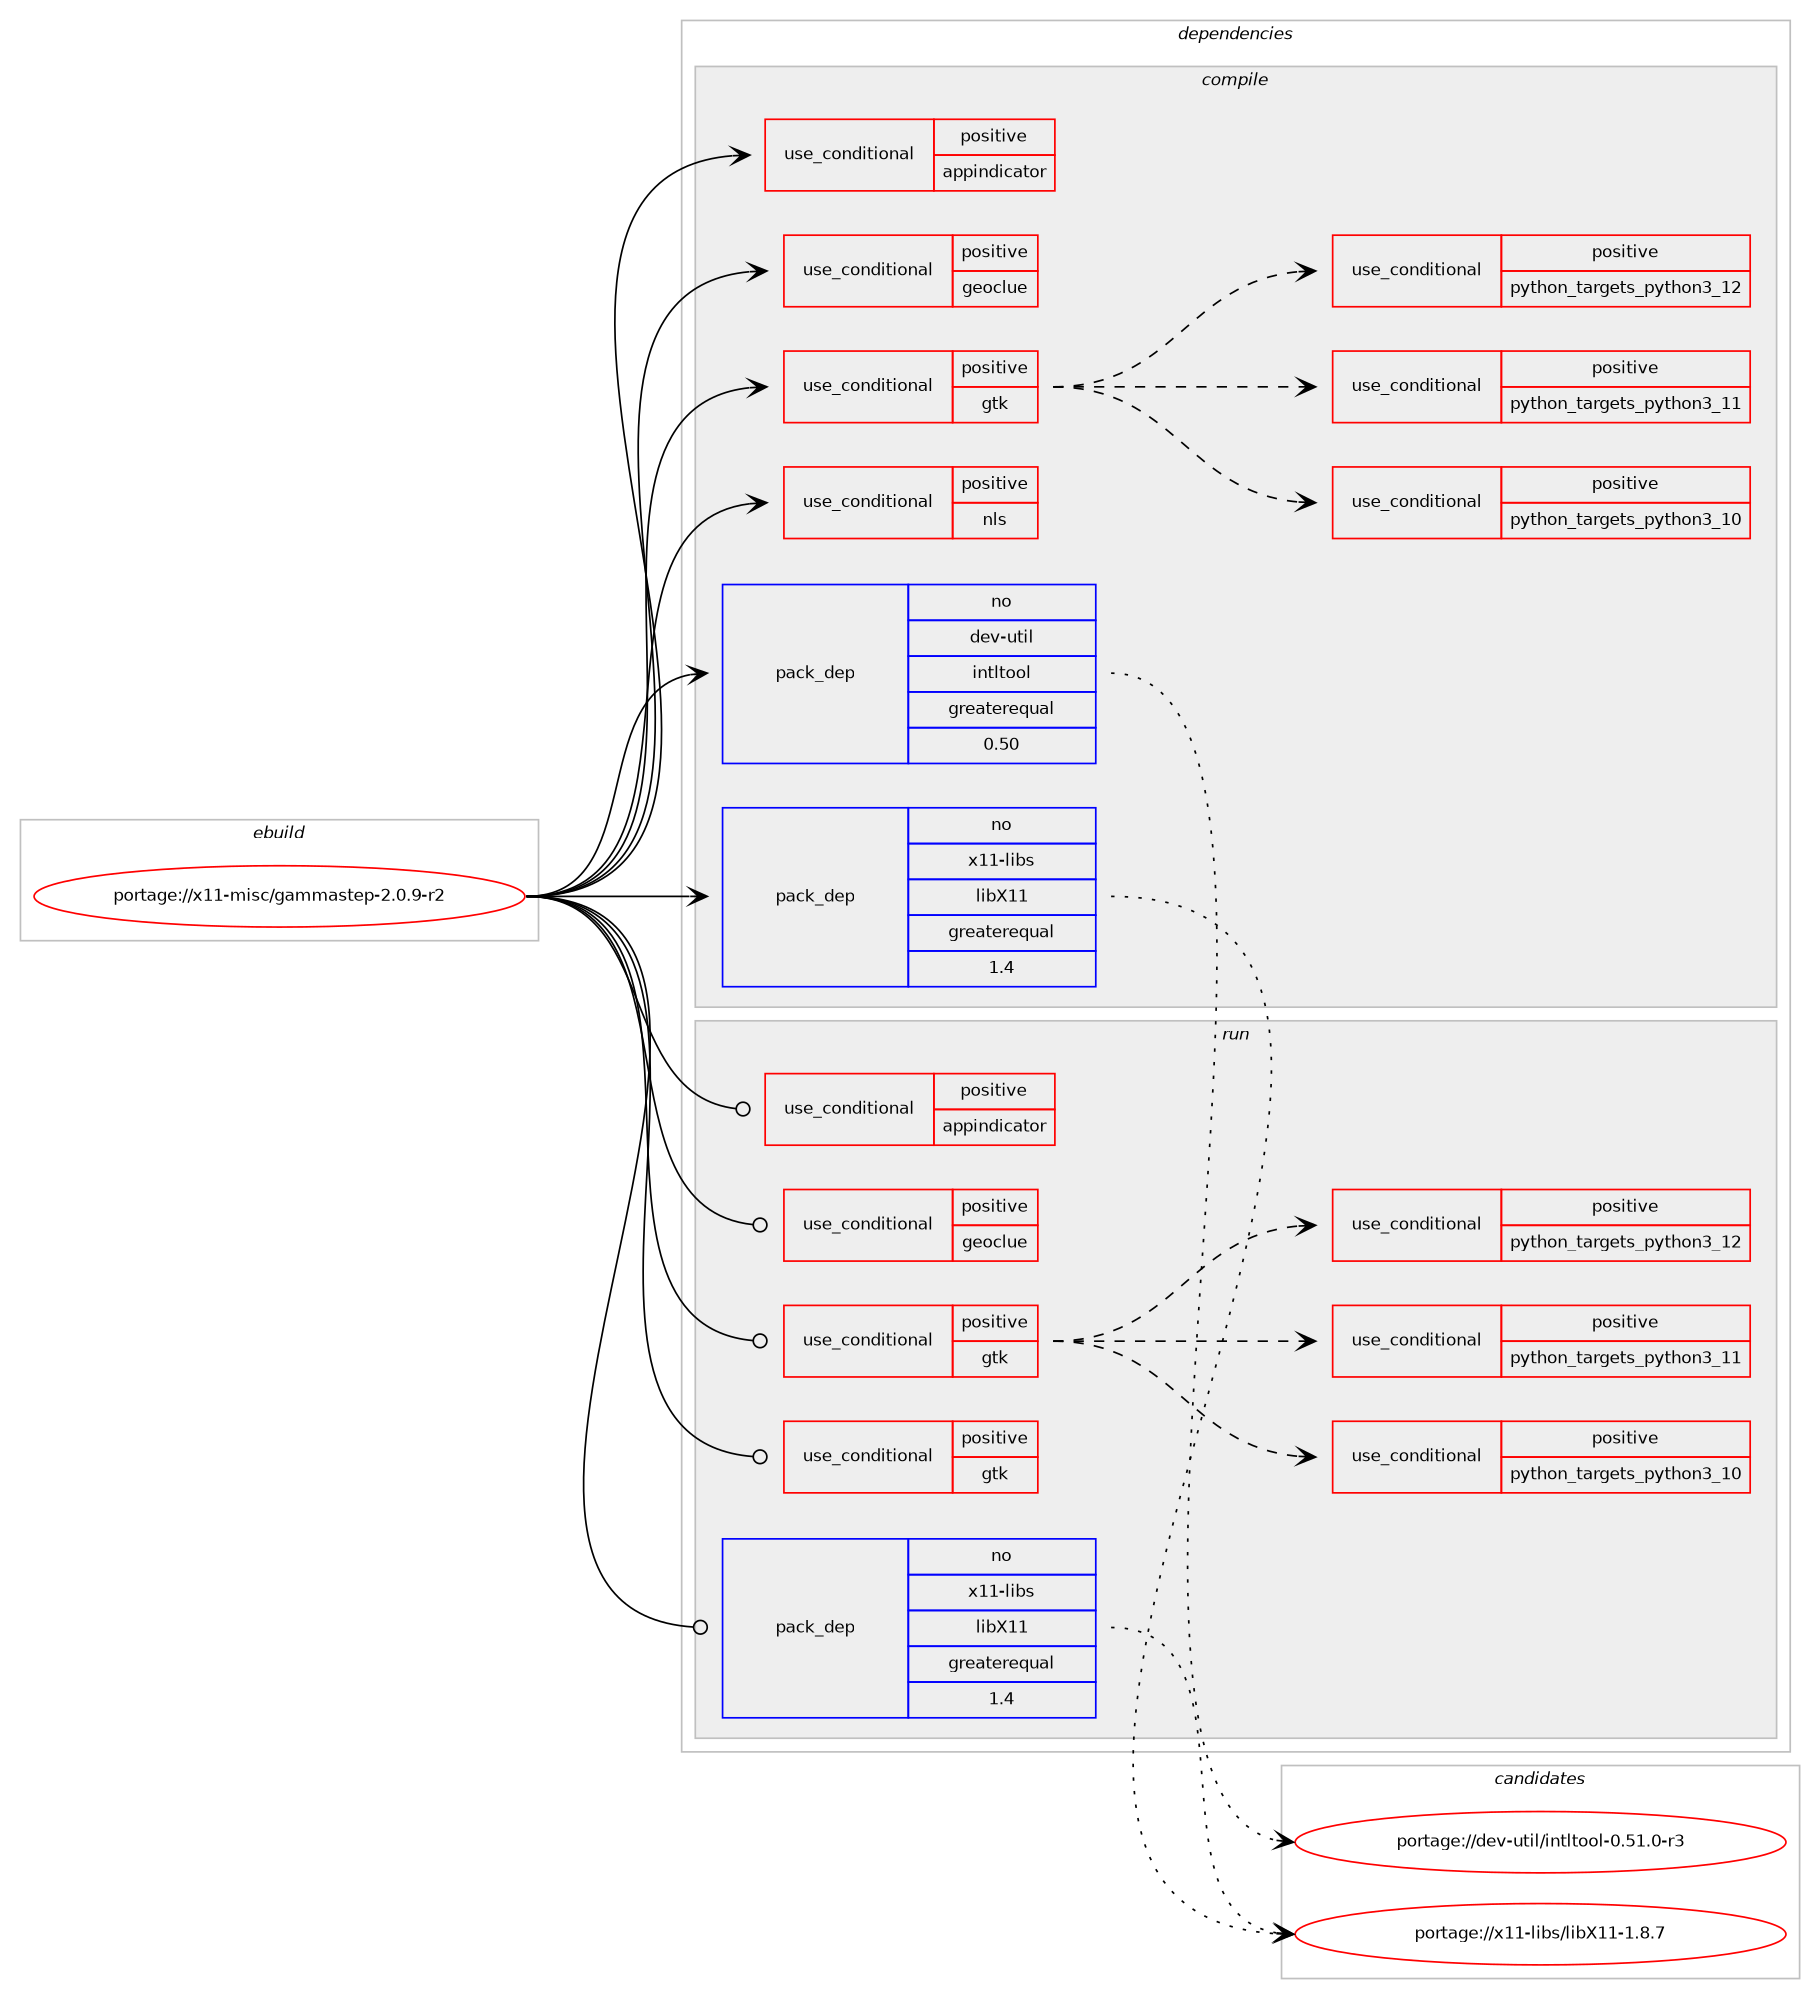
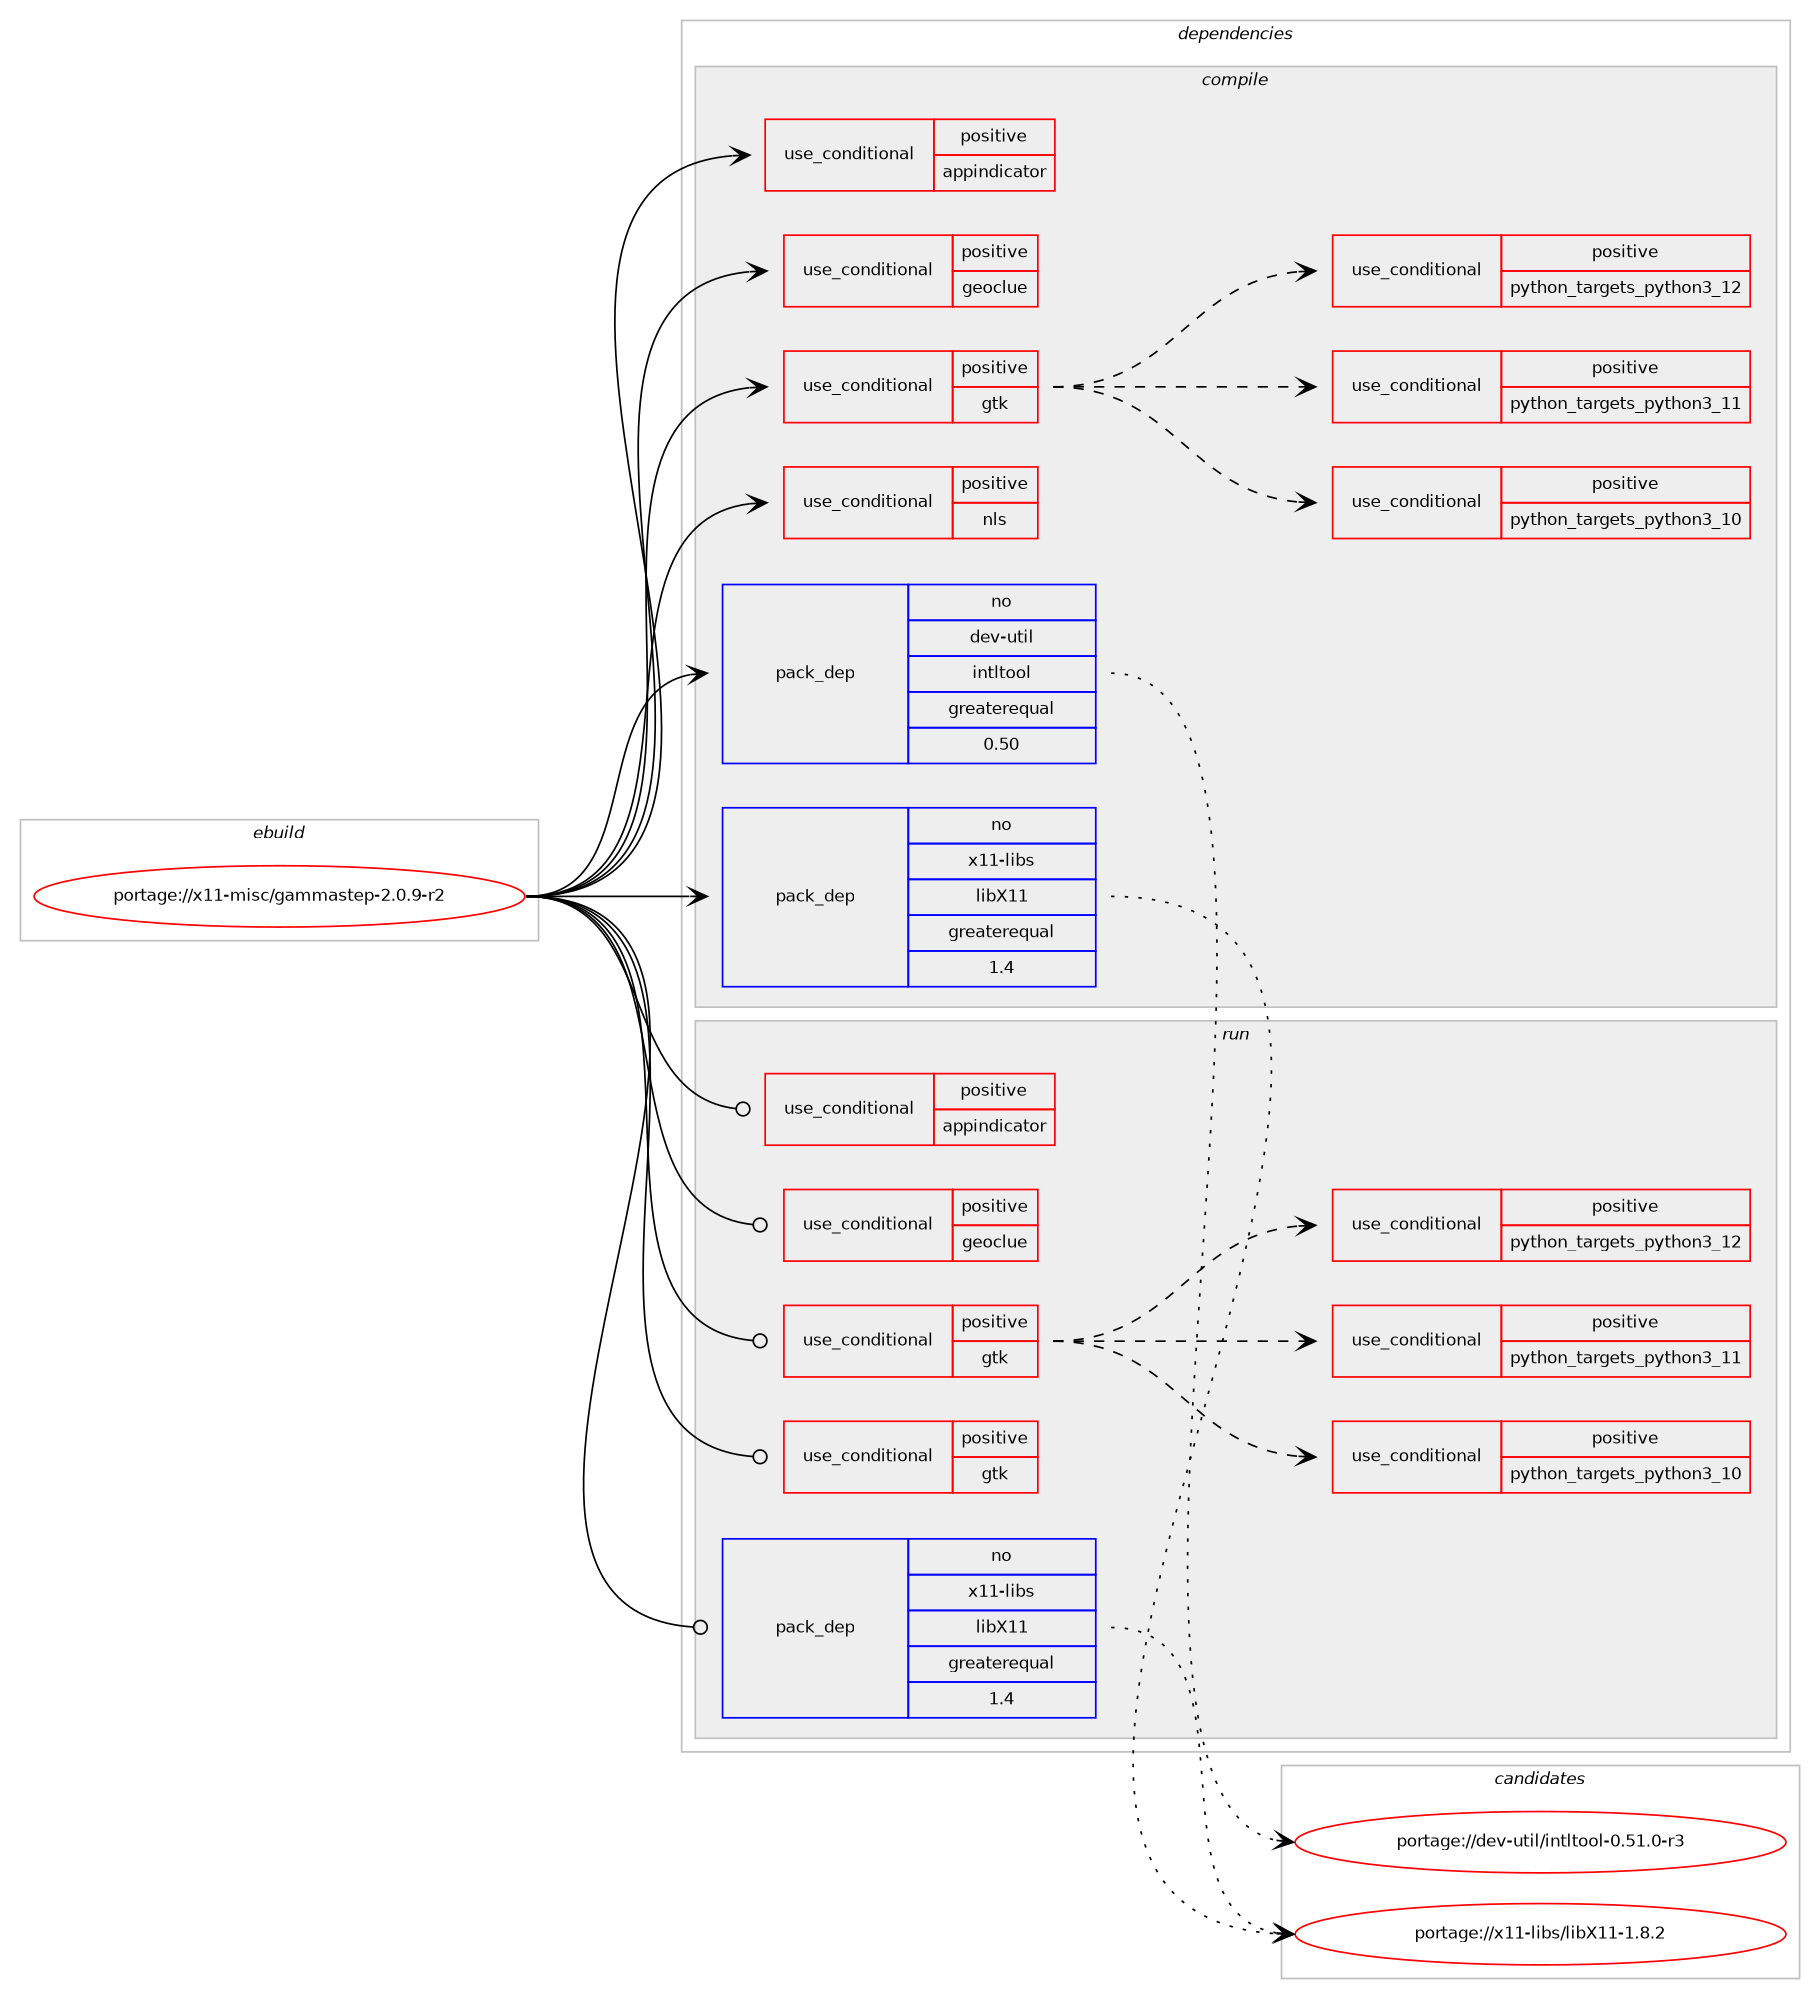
node "portage://x11-libs/libX11-1.8.7": label "portage://x11-libs/libX11-1.8.7" -> "portage://x11-libs/libX11-1.8.2"
